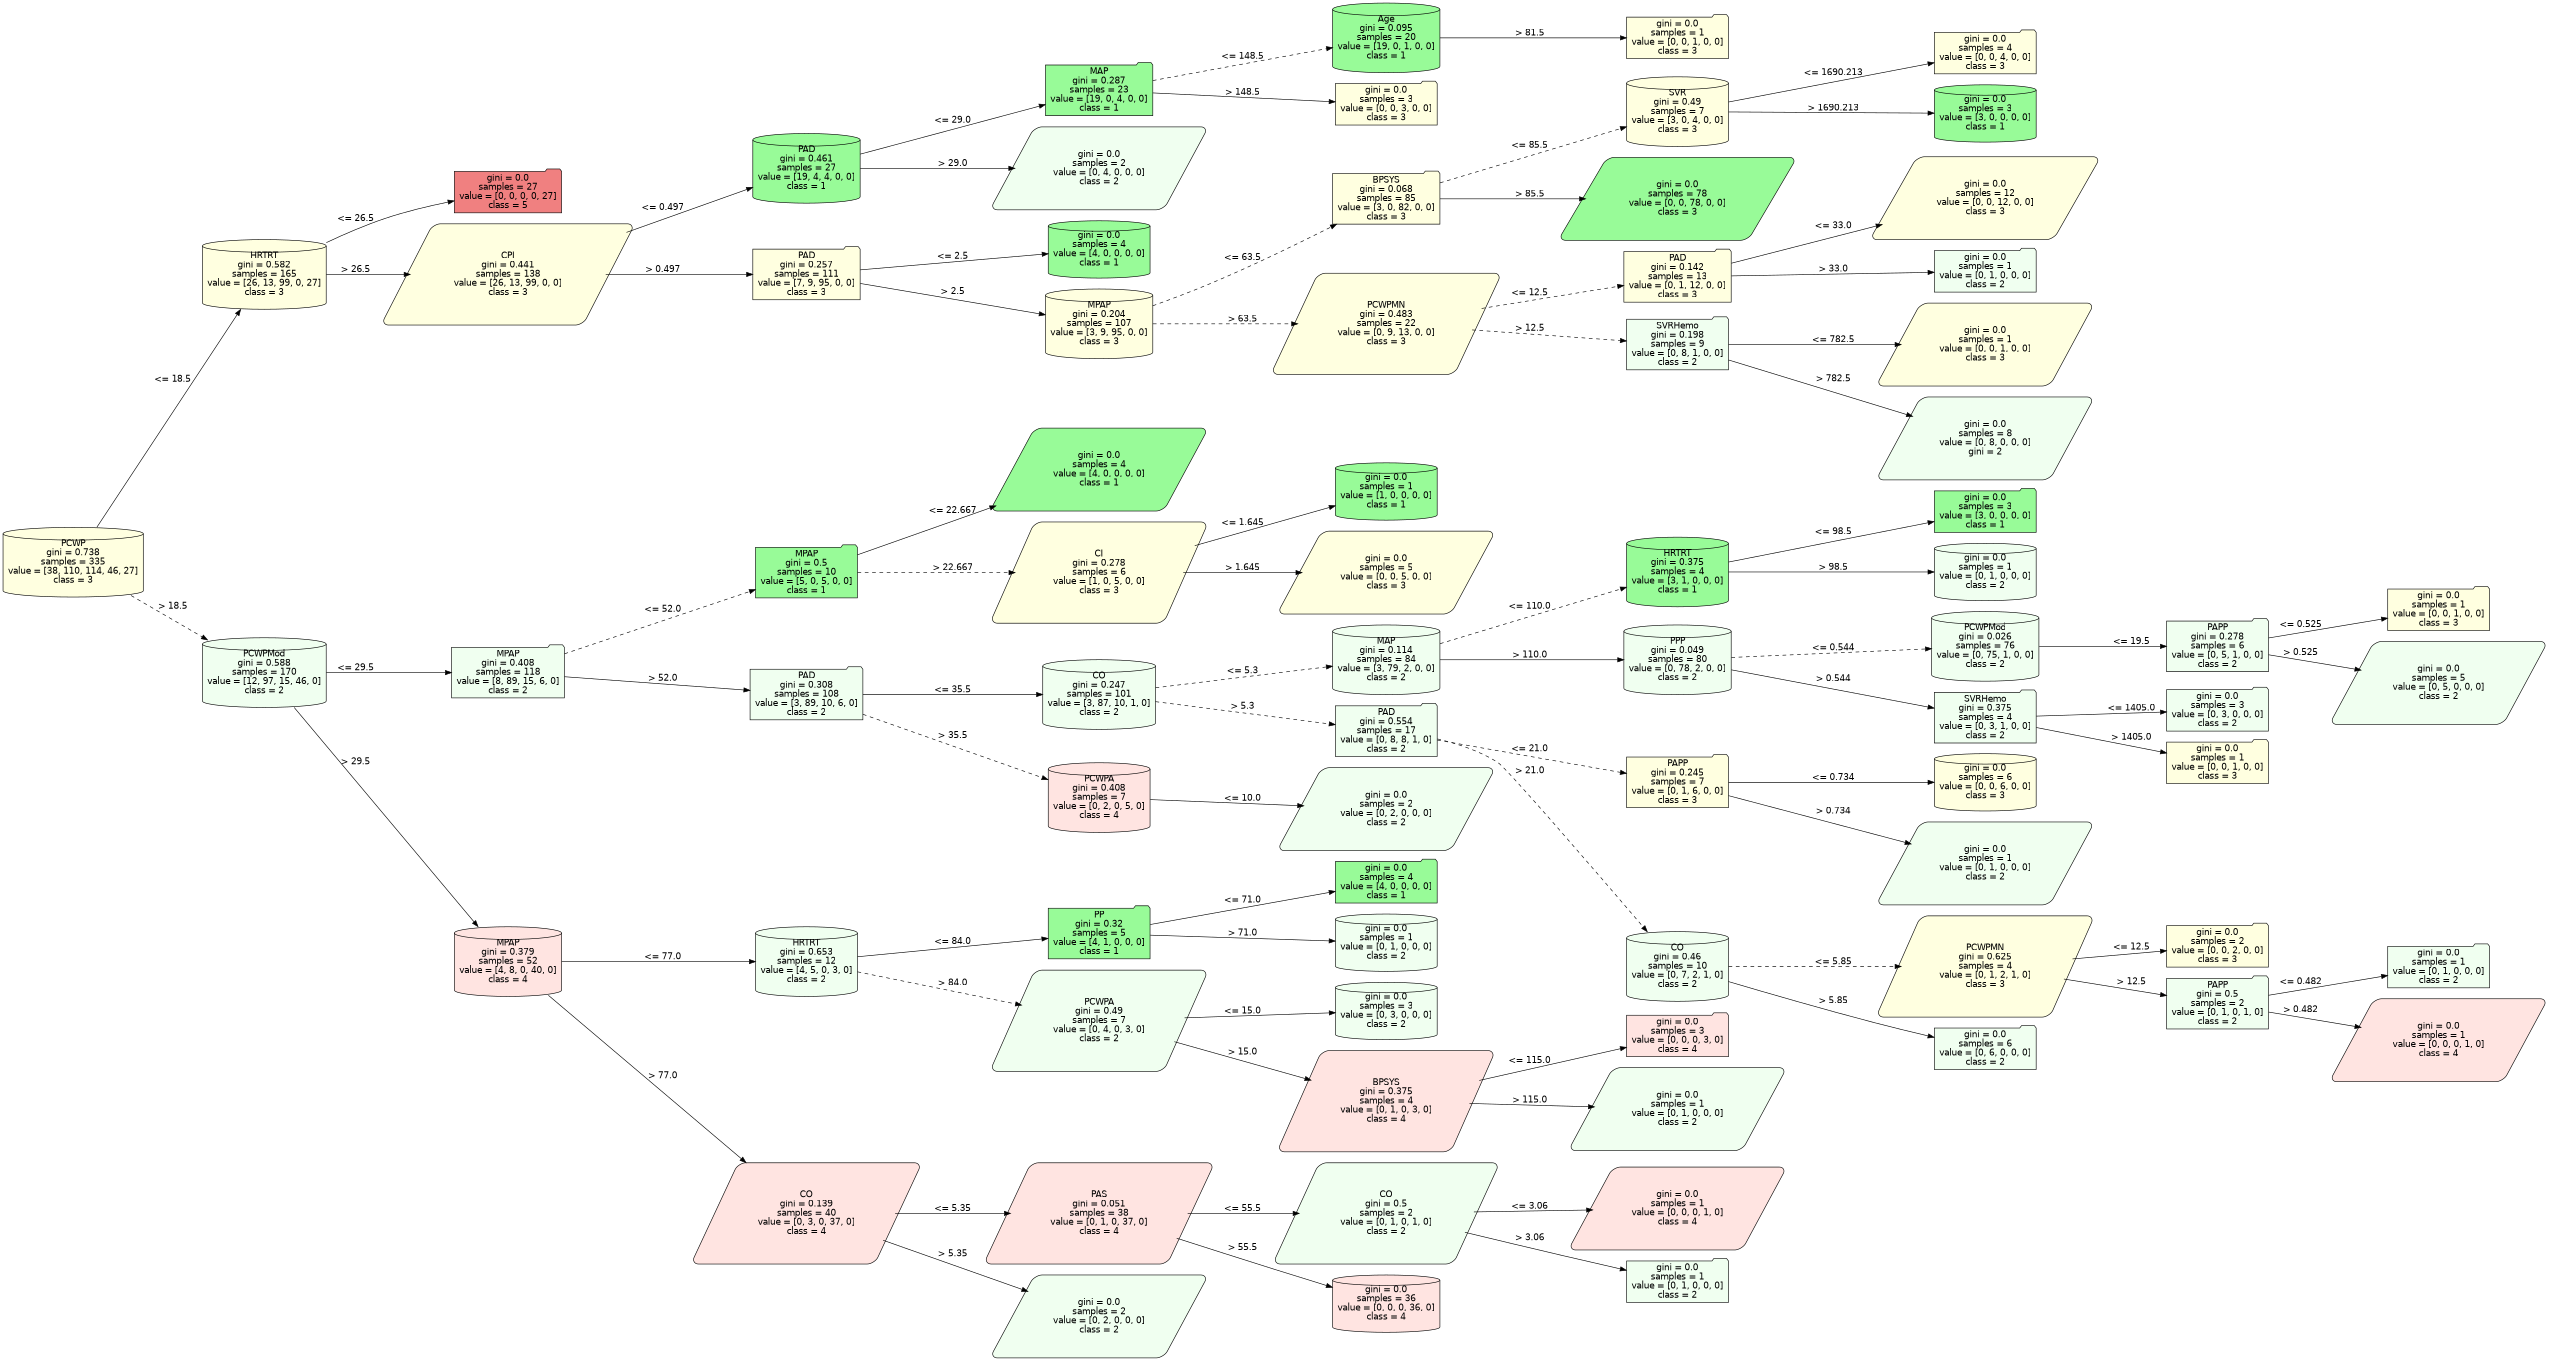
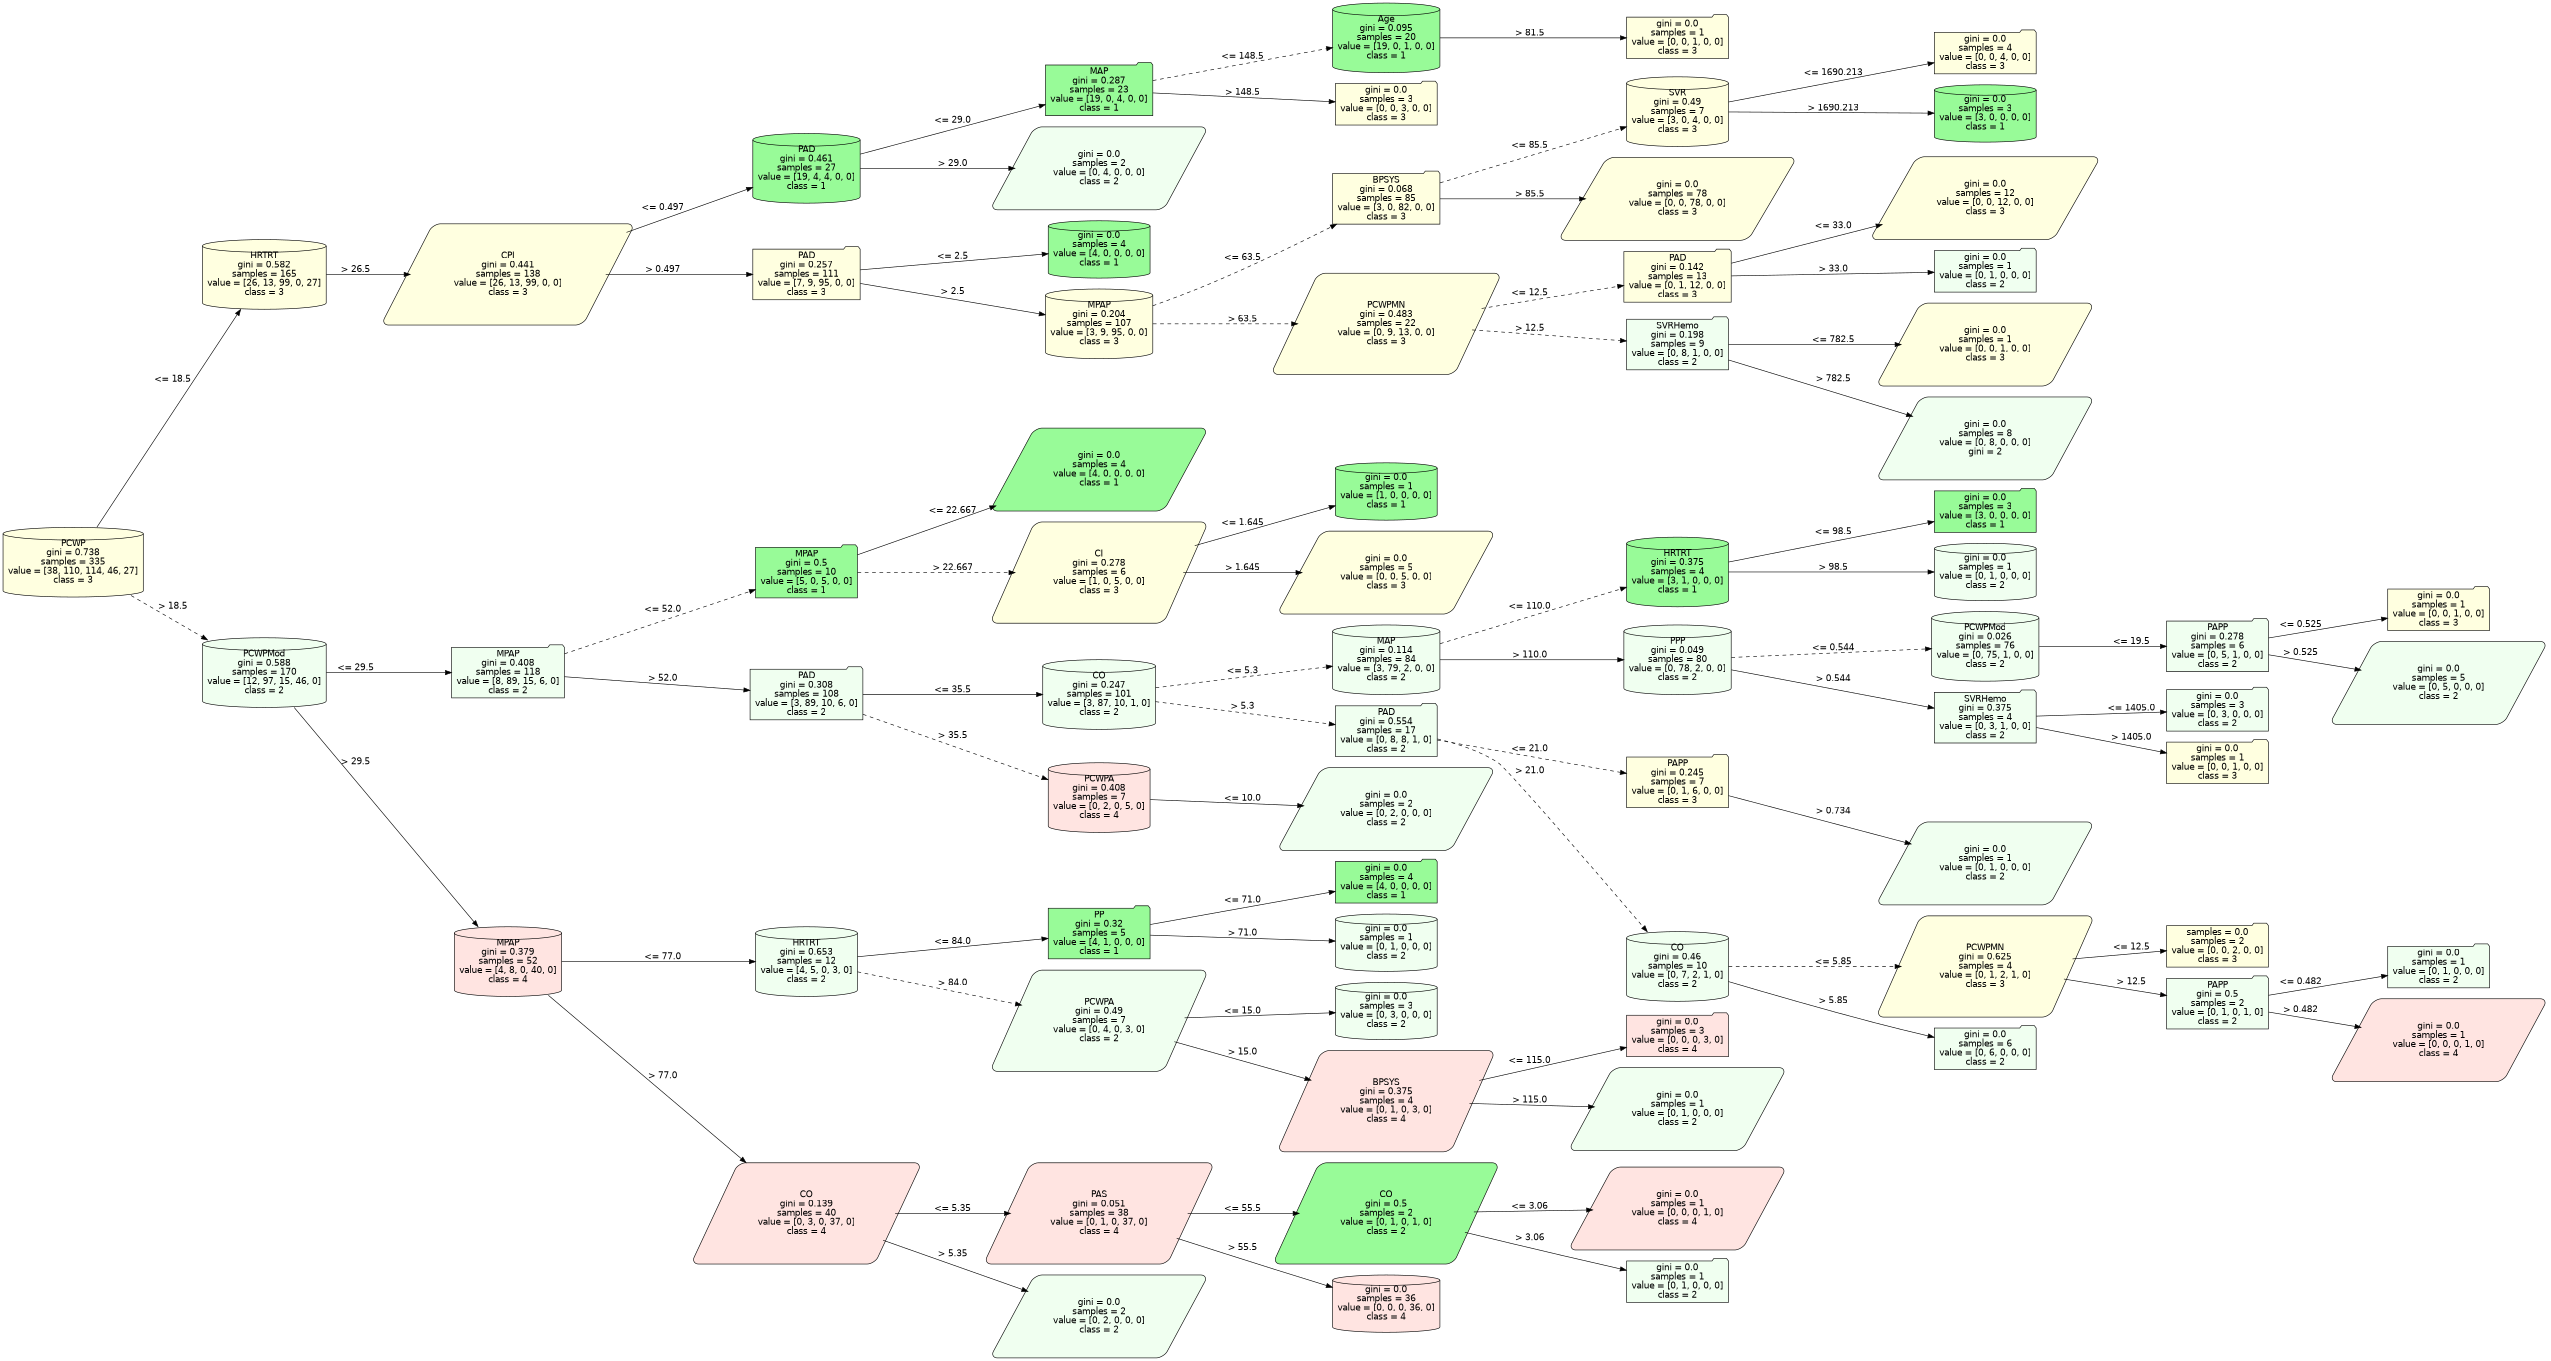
node "gini = 0.0 samples = 27 value = [0, 0, 0, 0, 27] class = 5": removed
node "gini = 0.0 samples = 78 value = [0, 0, 78, 0, 0] class = 3": fillcolor palegreen -> lightyellow
node "gini = 0.0 samples = 6 value = [0, 0, 6, 0, 0] class = 3": removed
node "gini = 0.0 samples = 2 value = [0, 0, 2, 0, 0] class = 3": label "gini = 0.0 samples = 2 value = [0, 0, 2, 0, 0] class = 3" -> "samples = 0.0 samples = 2 value = [0, 0, 2, 0, 0] class = 3"
node "CO gini = 0.5 samples = 2 value = [0, 1, 0, 1, 0] class = 2": fillcolor honeydew -> palegreen
